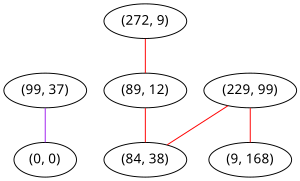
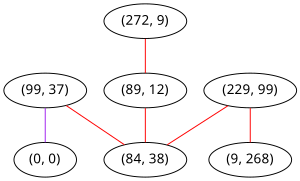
edge "(99, 37)" -- "(84, 38)": added
node "(9, 168)": label "(9, 168)" -> "(9, 268)"
